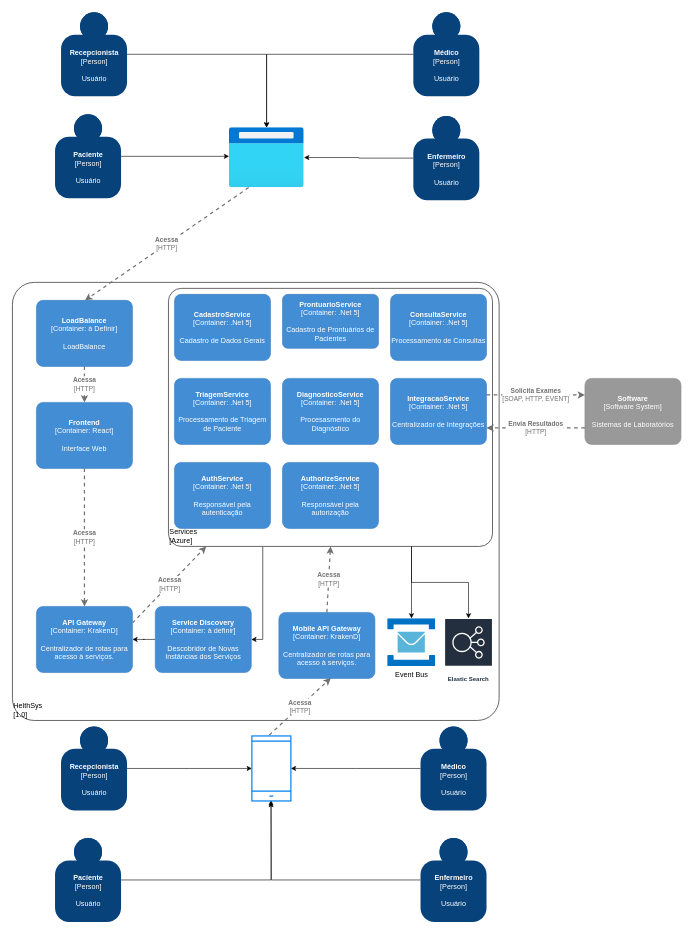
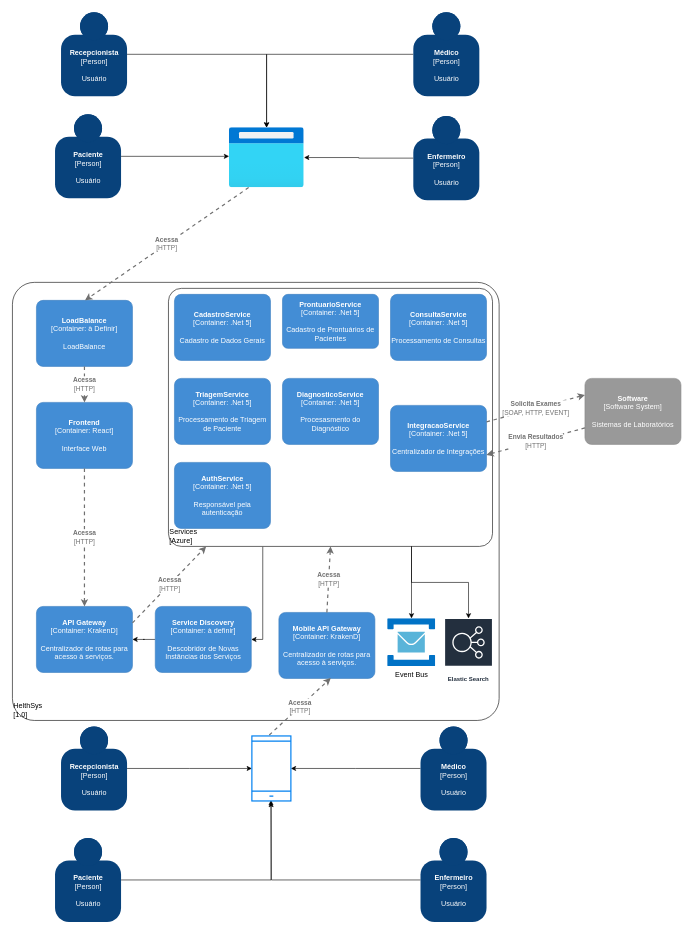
node "IntegracaoService [Container: .Net 5] Centralizador de Integrações": moved (438, 411) -> (438, 438)
node "AuthorizeService [Container: .Net 5] Responsável pela autorização": removed
